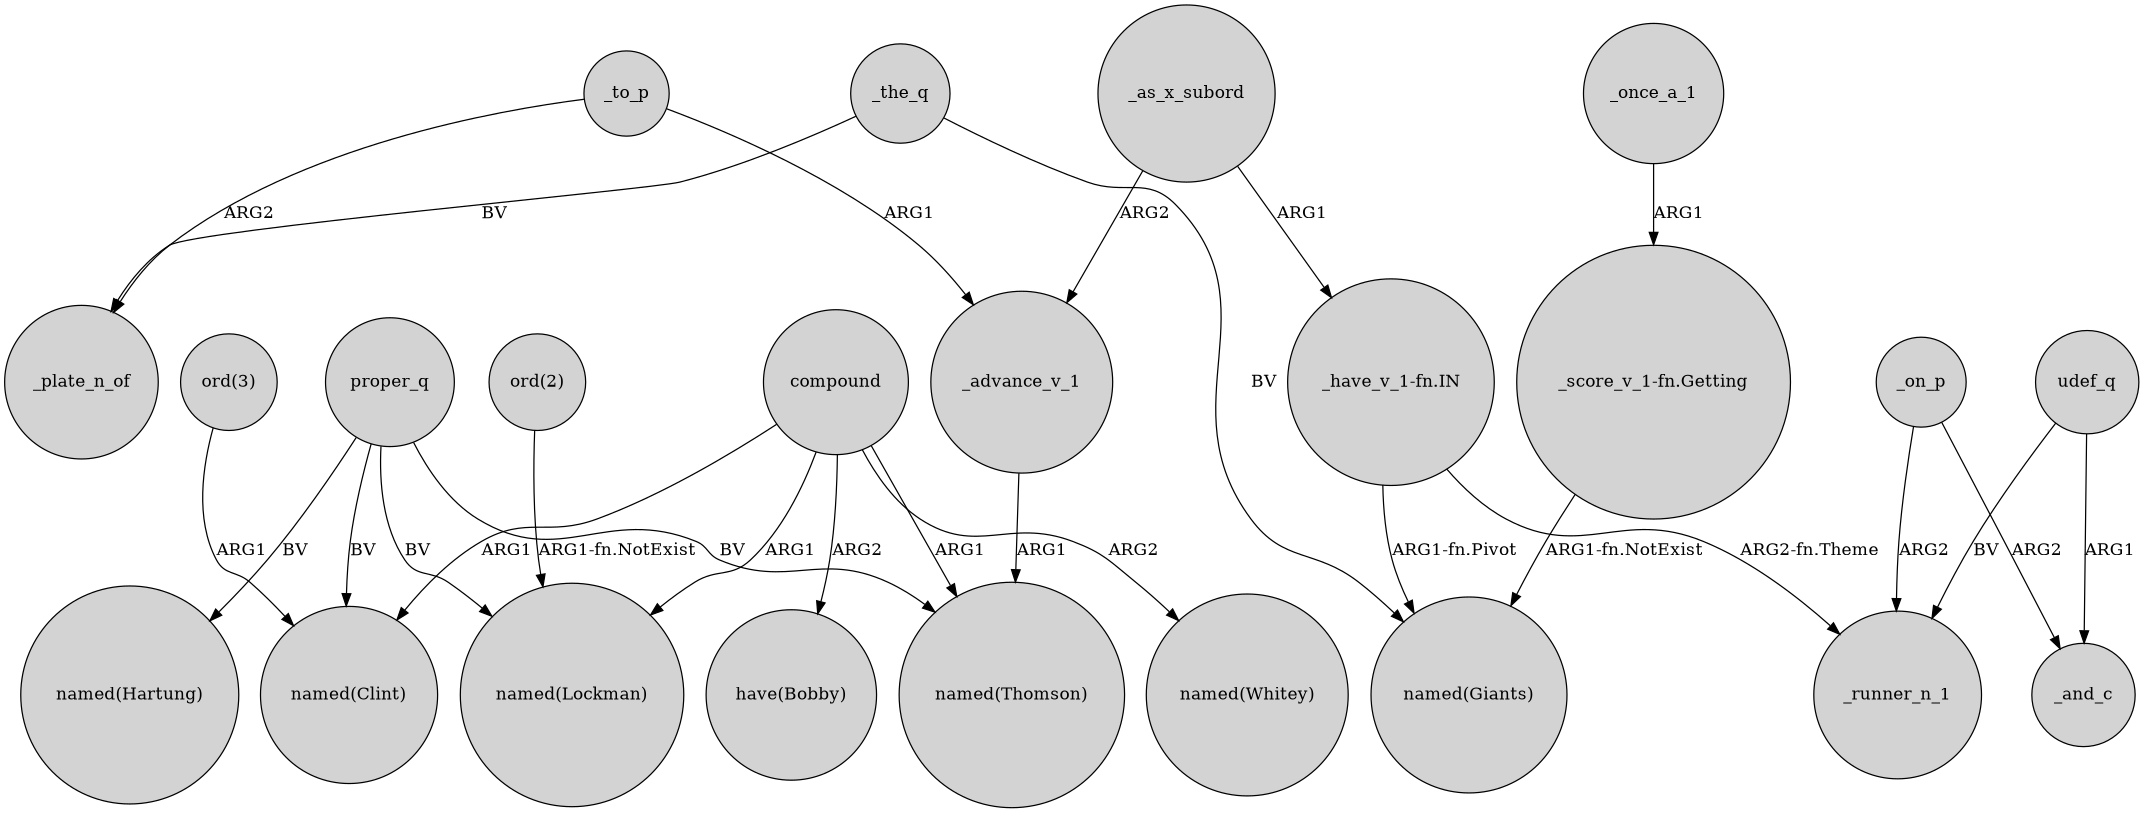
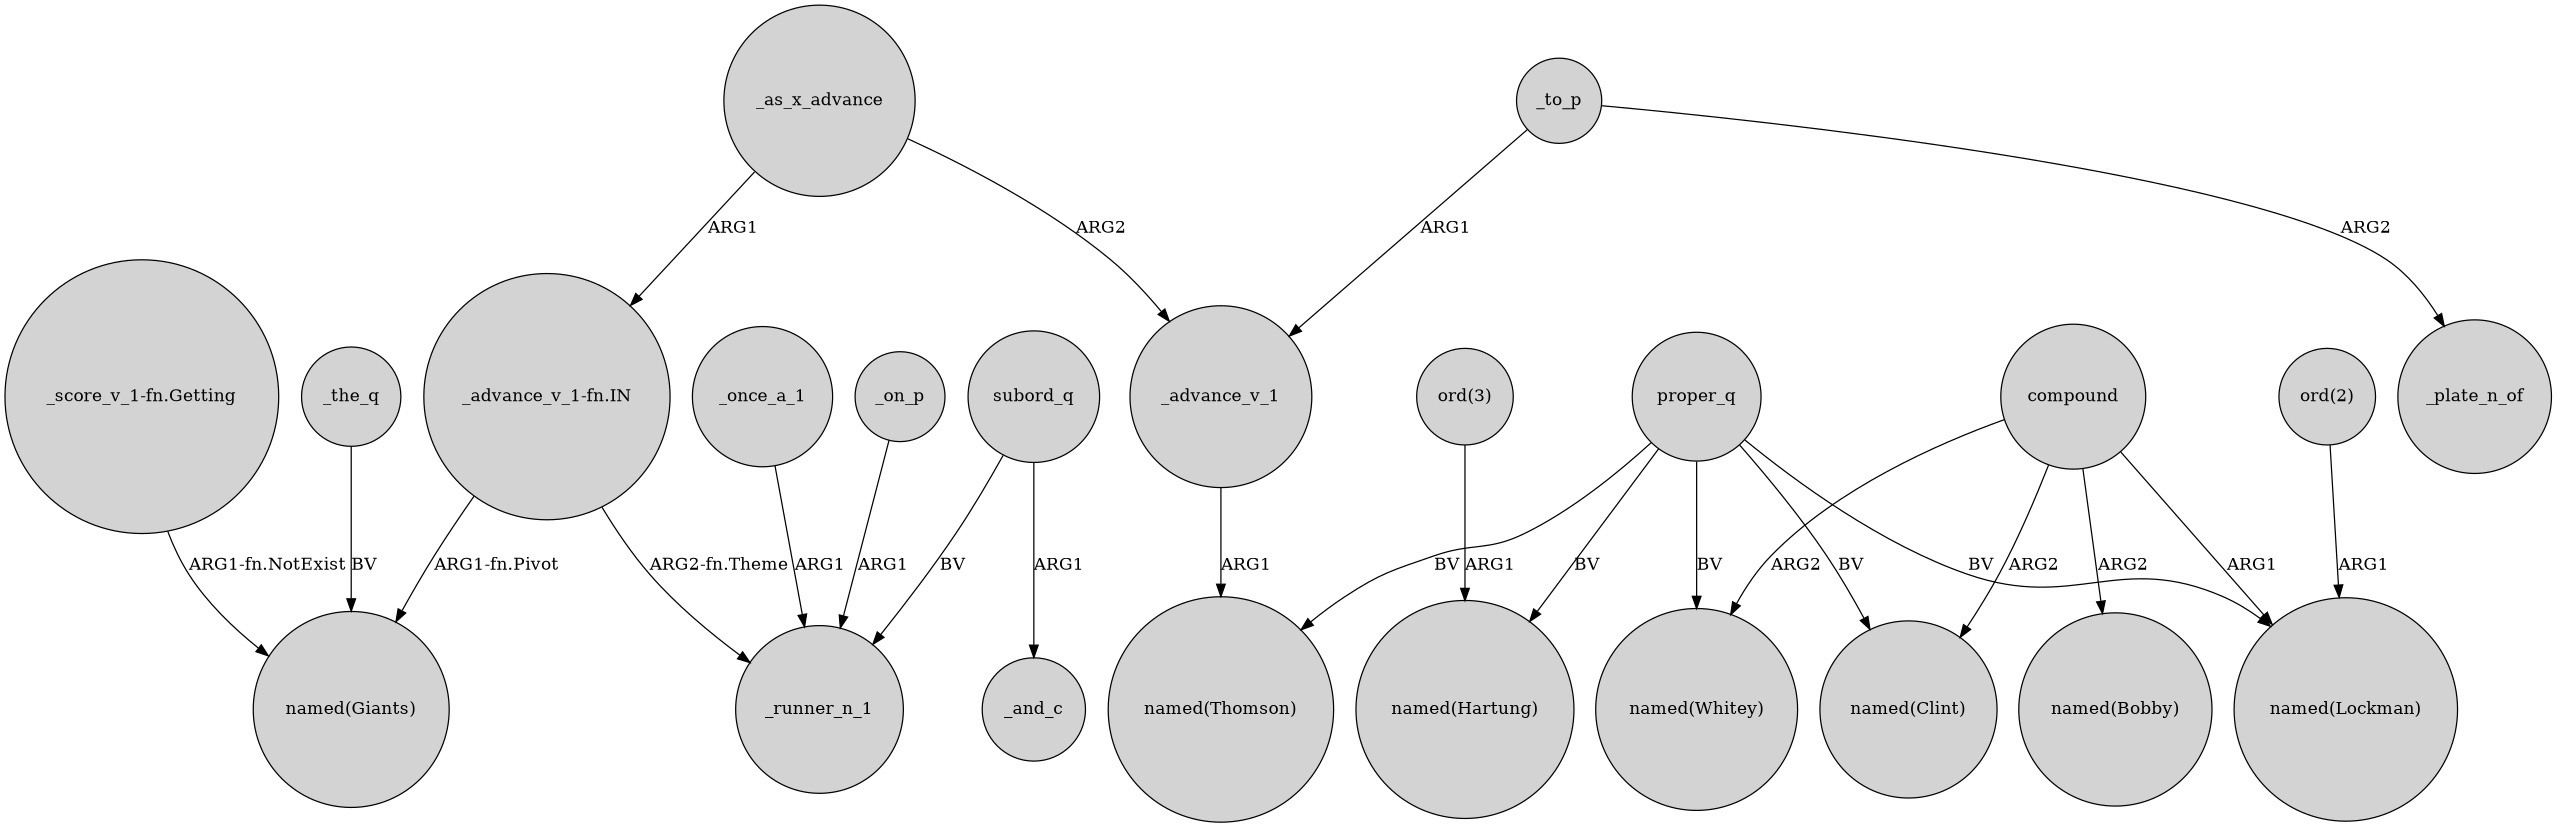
node "_as_x_subord": label "_as_x_subord" -> "_as_x_advance"
edge "_once_a_1" -> "_score_v_1-fn.Getting": now "_once_a_1" -> "_runner_n_1"
edge "_the_q" -> "_plate_n_of": removed, label "BV"
node "_have_v_1-fn.IN": label "_have_v_1-fn.IN" -> "_advance_v_1-fn.IN"
node "udef_q": label "udef_q" -> "subord_q"
edge "compound" -> "named(Thomson)": removed, label "ARG1"
edge "proper_q" -> "named(Whitey)": added, label "BV"
edge "_on_p" -> "_and_c": removed, label "ARG2"
edge "ord(3)" -> "named(Clint)": now "ord(3)" -> "named(Hartung)"
edge "compound" -> "named(Clint)": label "ARG1" -> "ARG2"
edge "ord(2)" -> "named(Lockman)": label "ARG1-fn.NotExist" -> "ARG1"
edge "_on_p" -> "_runner_n_1": label "ARG2" -> "ARG1"
node "have(Bobby)": label "have(Bobby)" -> "named(Bobby)"
